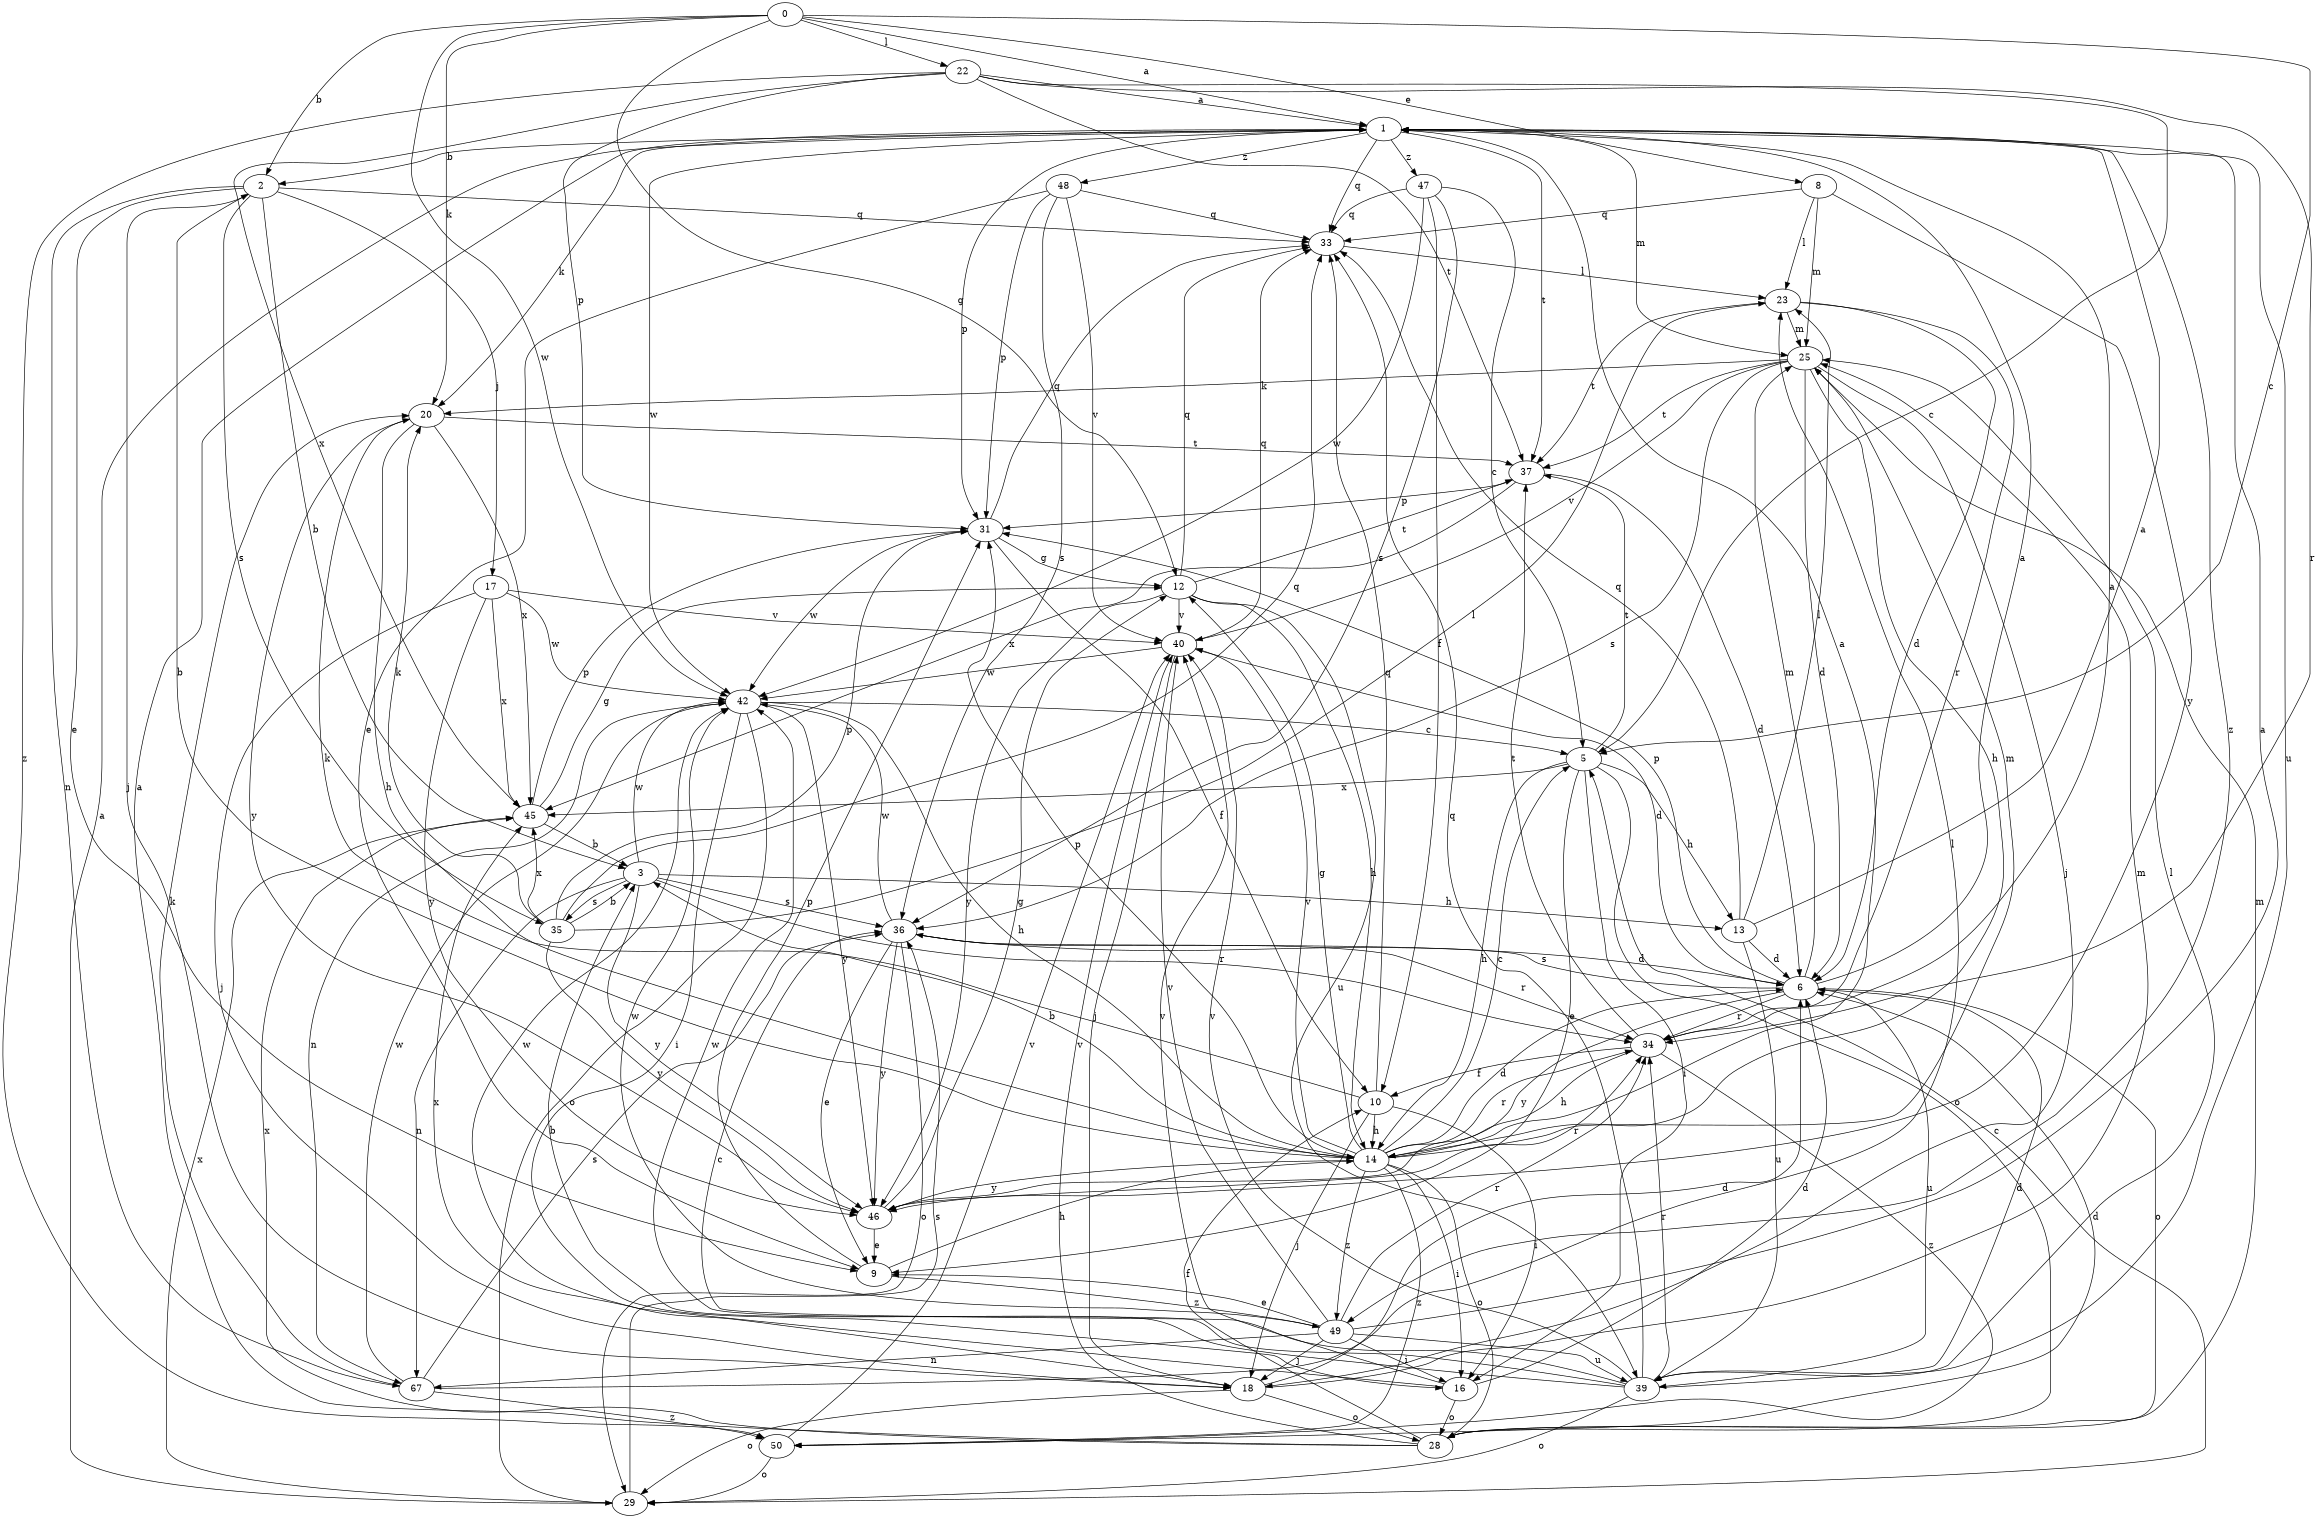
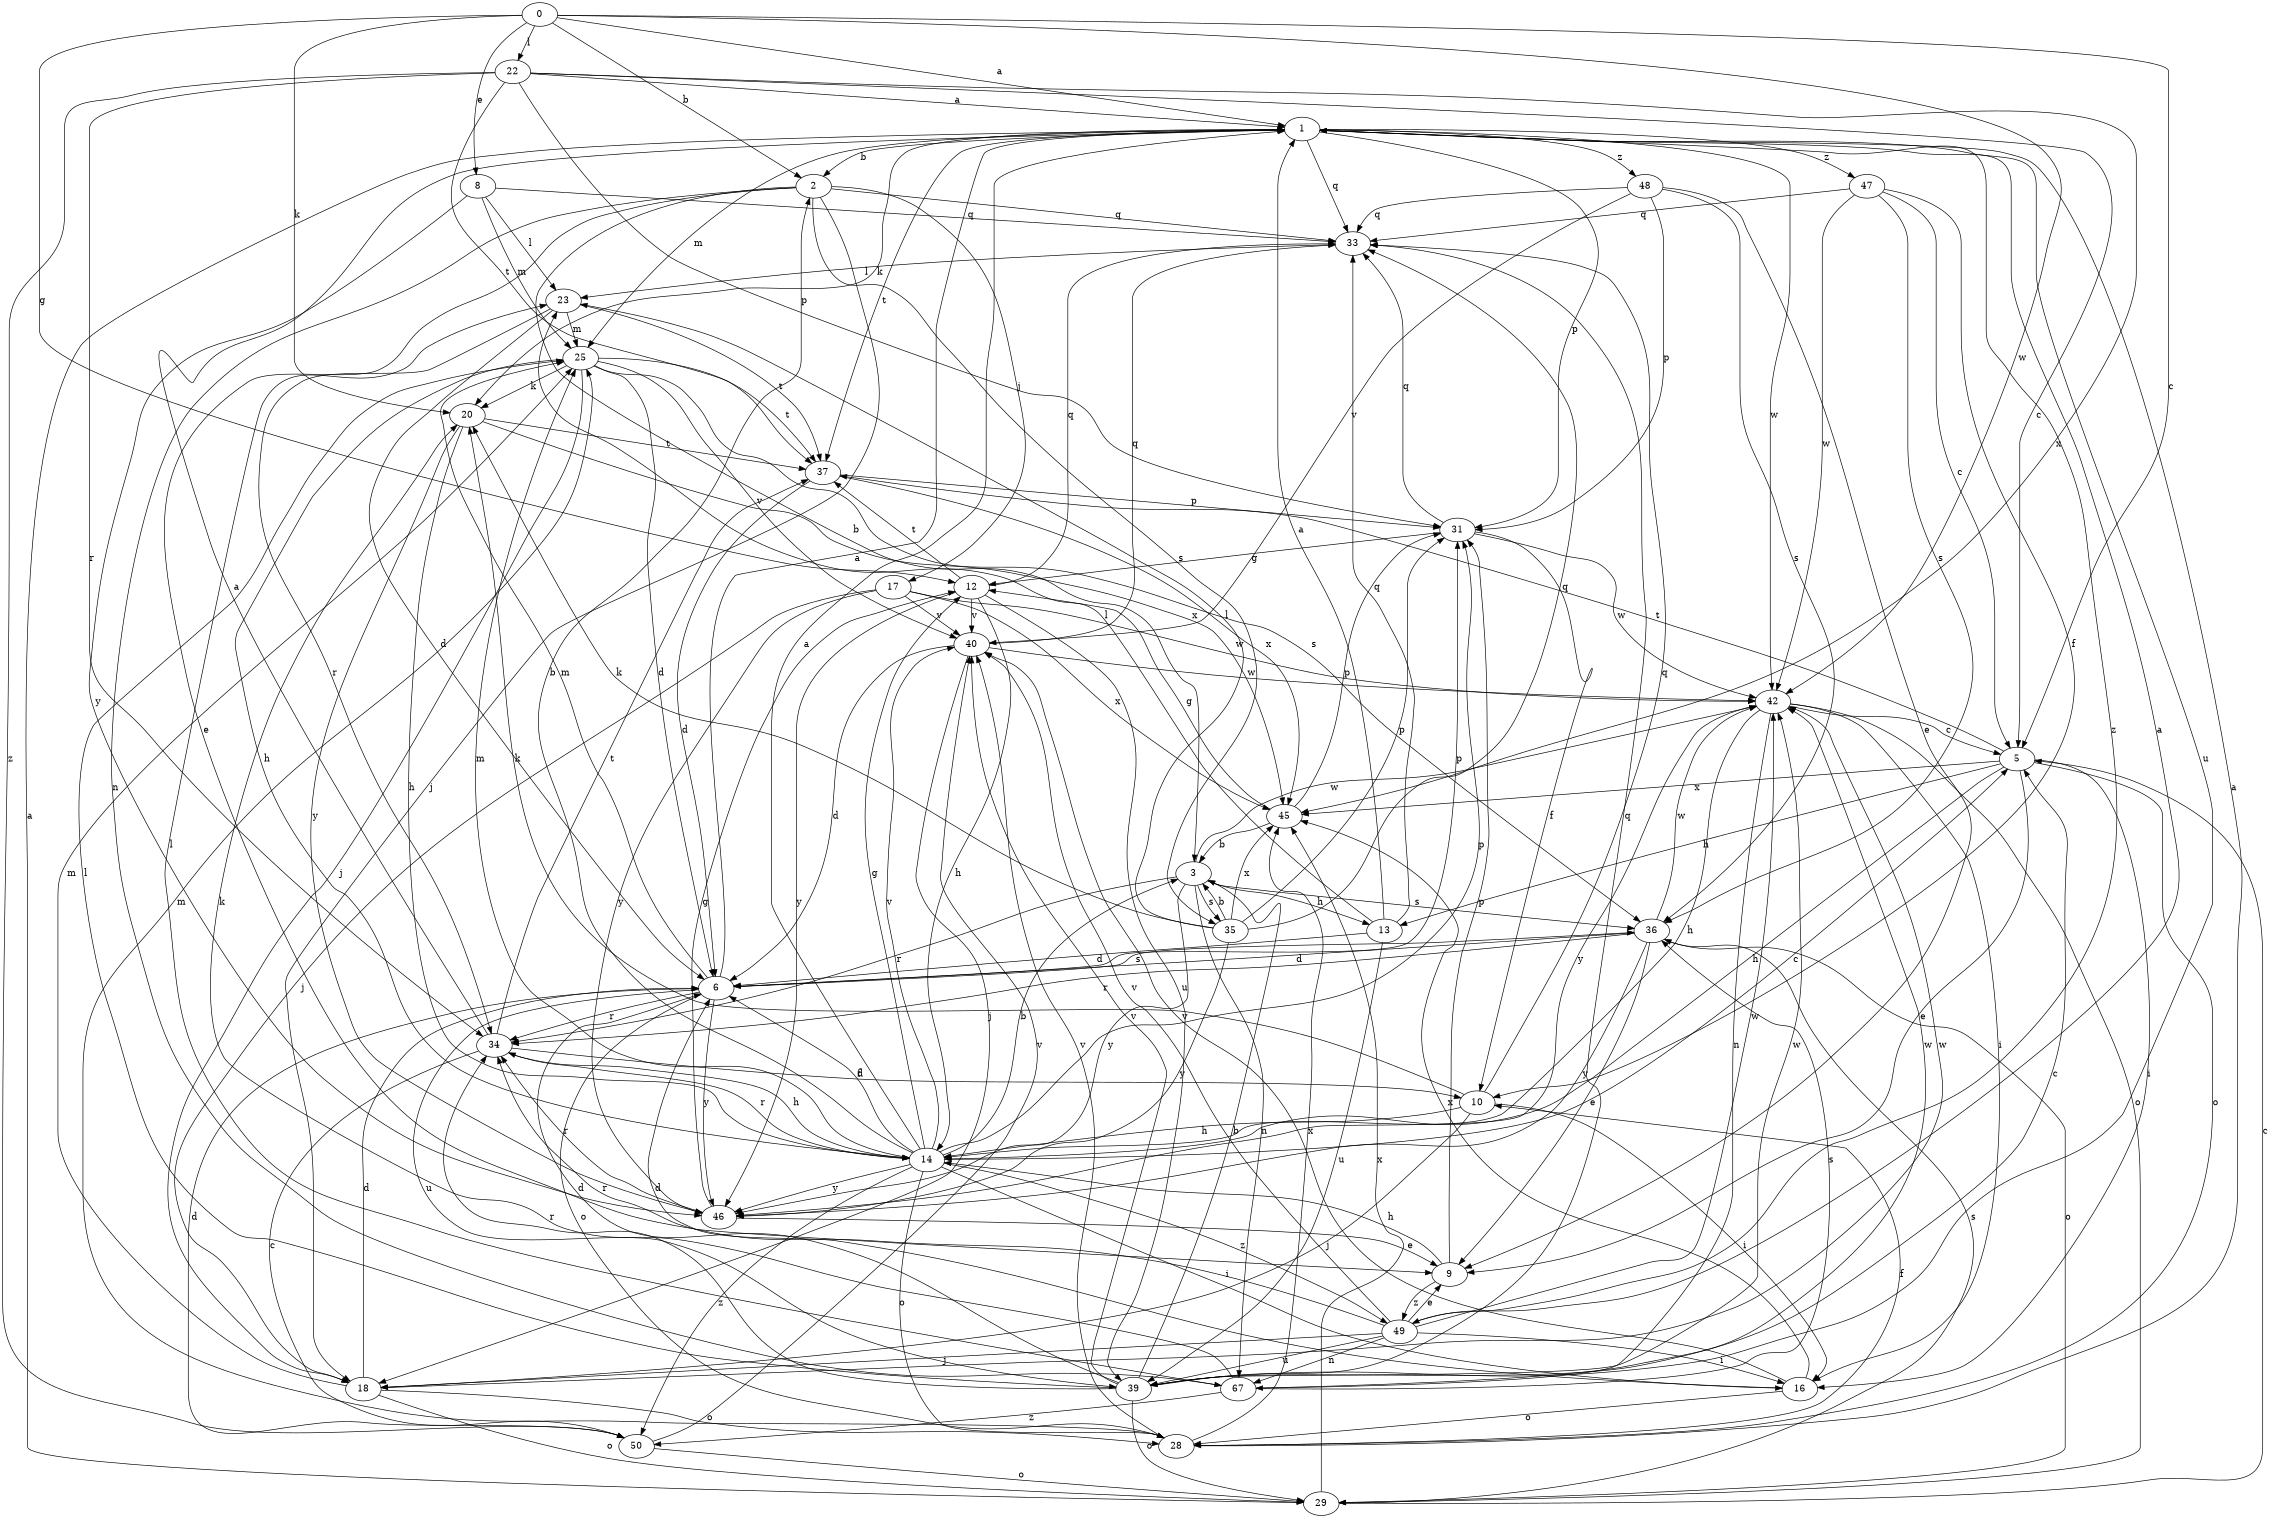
edge "34" -> "50": label "z" -> "c"
edge "39" -> "36": now "39" -> "5"
